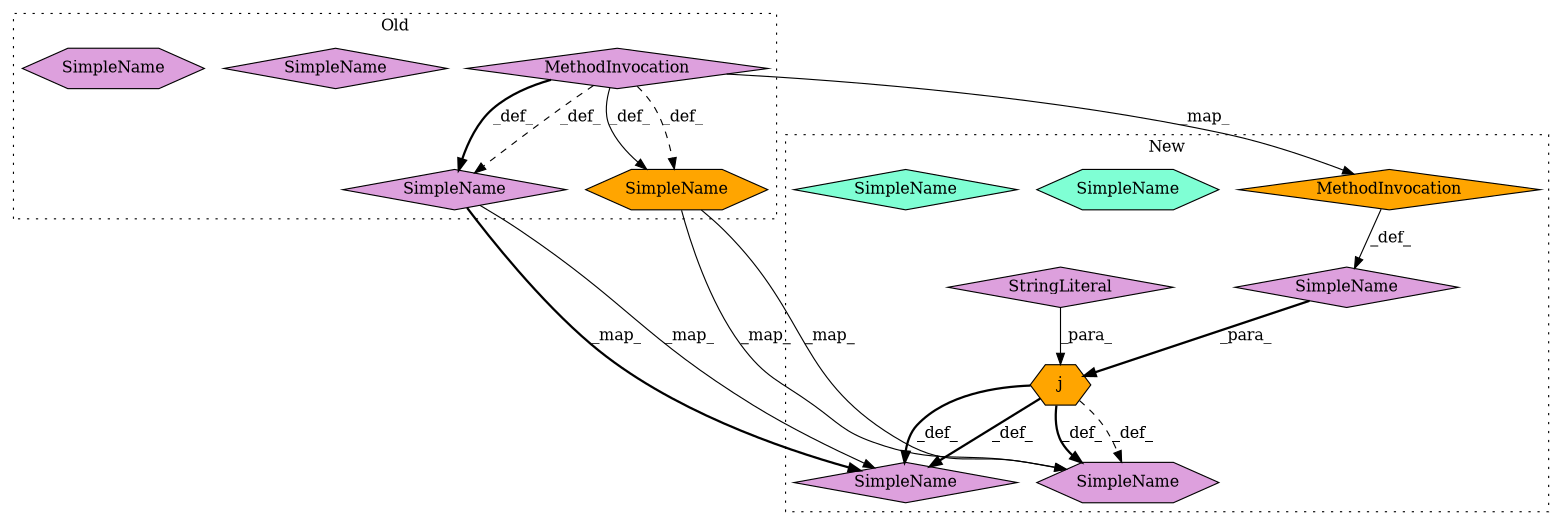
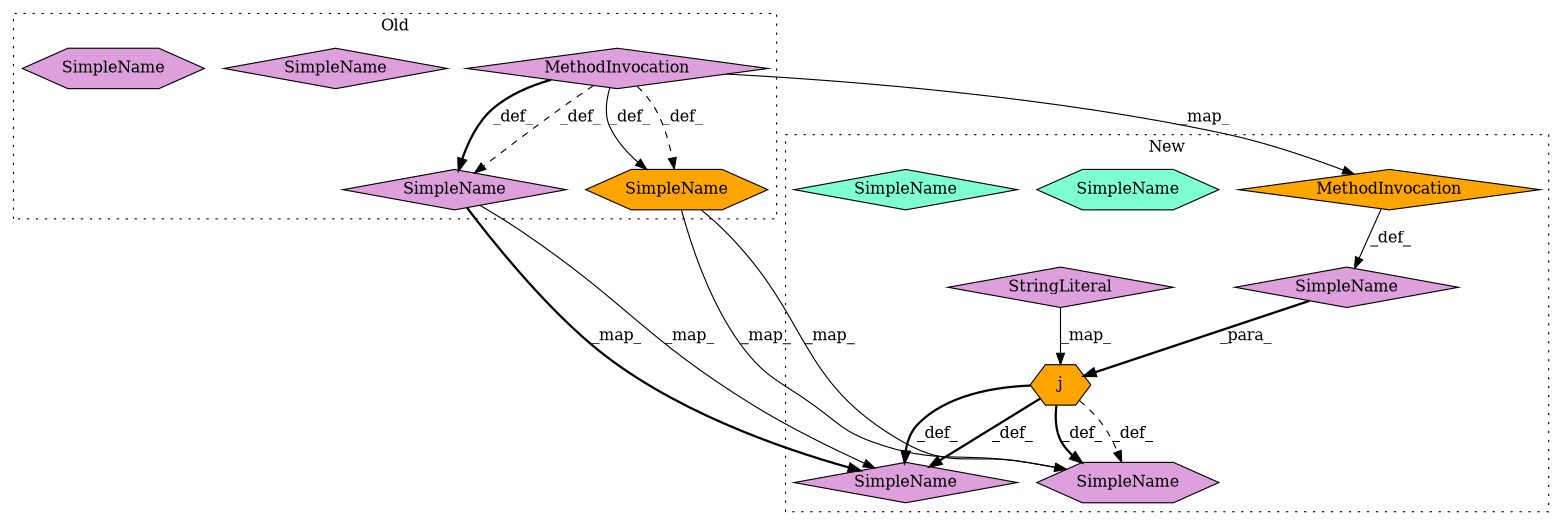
edge "StringLiteral" -> "j": label "_para_" -> "_map_"
